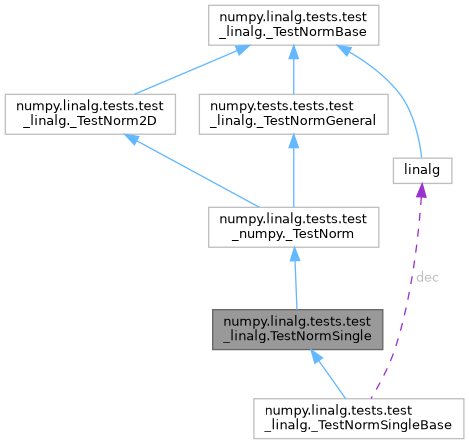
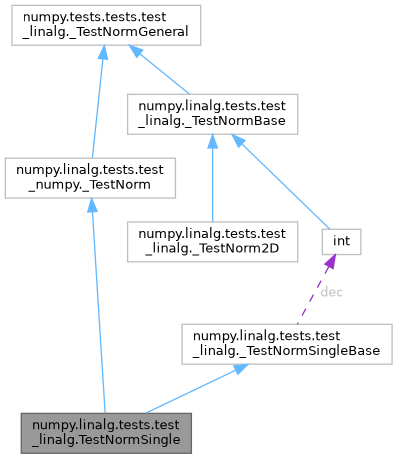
edge "numpy.tests.tests.test _linalg._TestNormGeneral" -> "numpy.linalg.tests.test _linalg._TestNormBase": reversed
node "linalg": label "linalg" -> "int"
edge "numpy.linalg.tests.test _numpy._TestNorm" -> "numpy.linalg.tests.test _linalg._TestNorm2D": removed
edge "numpy.linalg.tests.test _linalg._TestNormSingleBase" -> "numpy.linalg.tests.test _linalg.TestNormSingle": reversed
